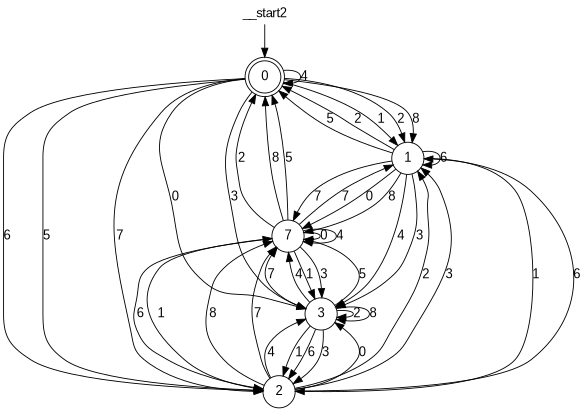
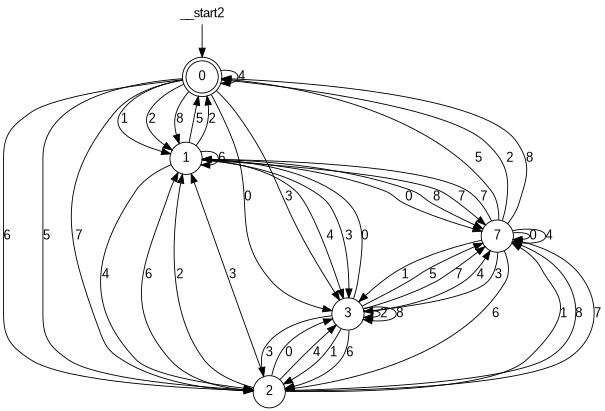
edge "3" -> "1": added, label "0"
edge "1" -> "2": label "1" -> "4"
